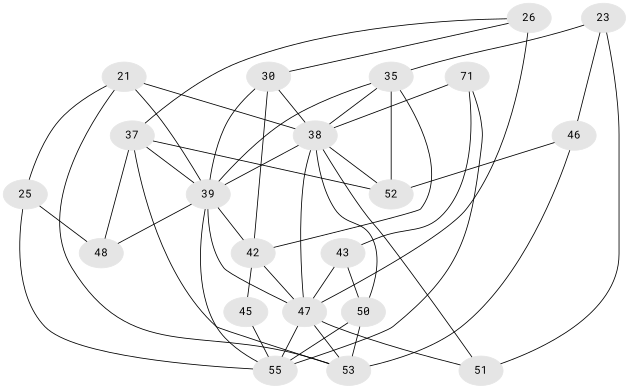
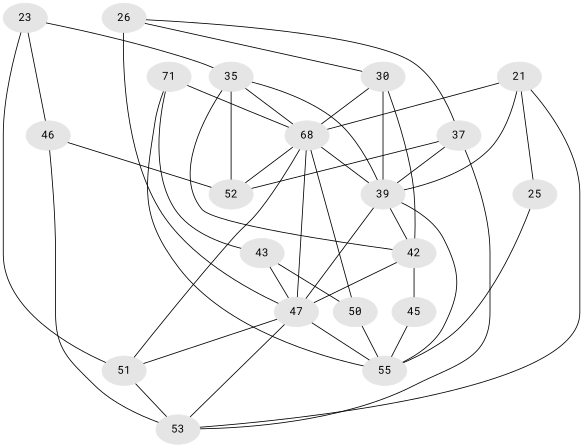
node "38": label "38" -> "68"
node "48": removed
edge "50" -- "53": now "51" -- "53"
